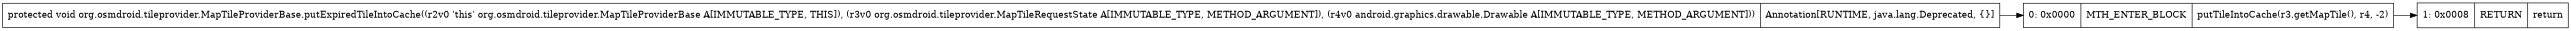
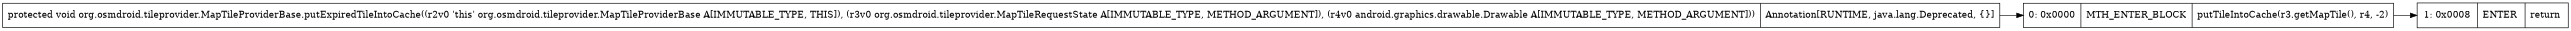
node "1: 0x0008": text "RETURN" -> "ENTER"
